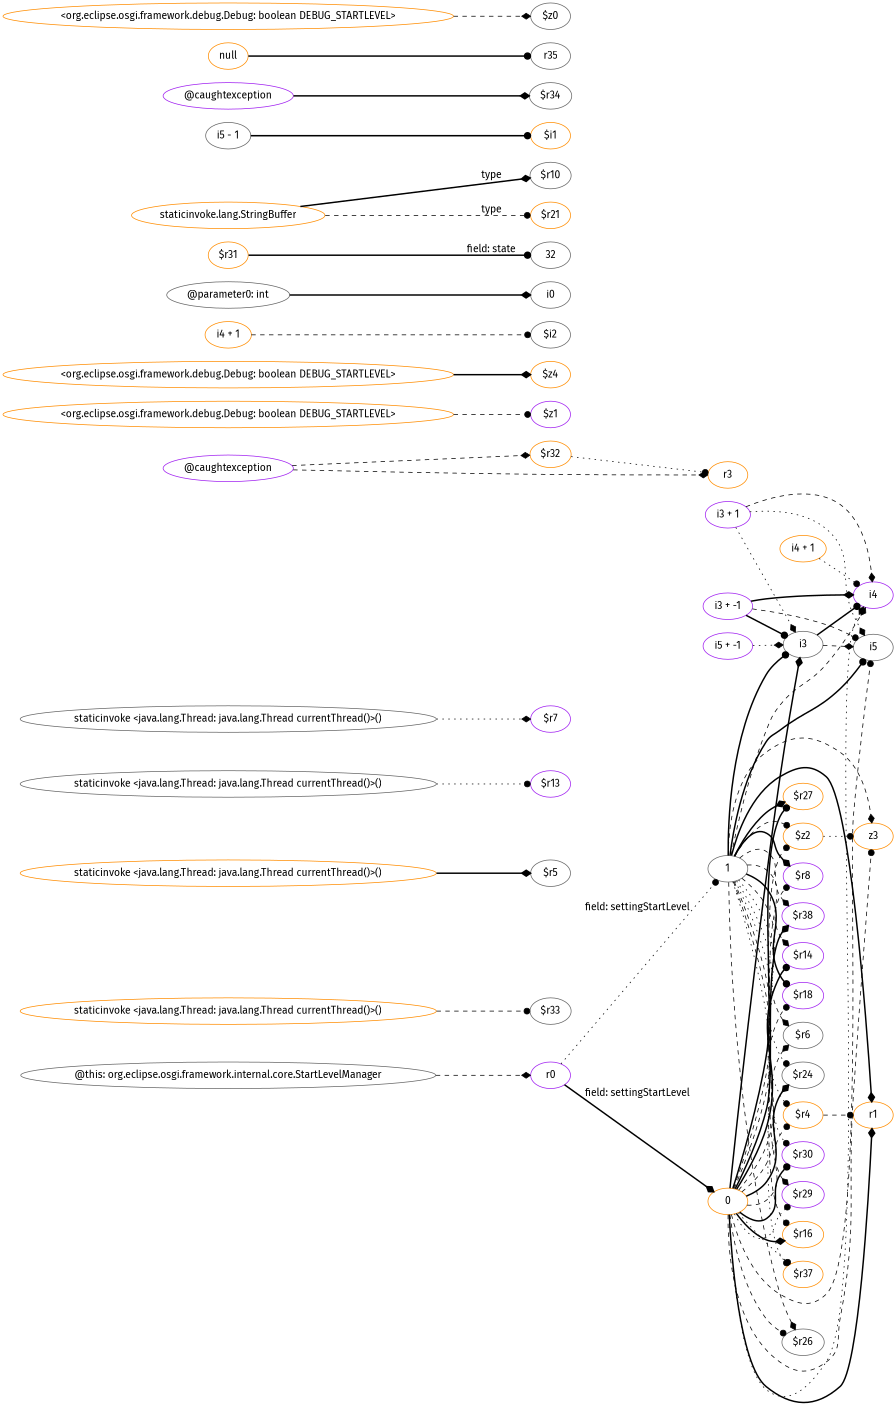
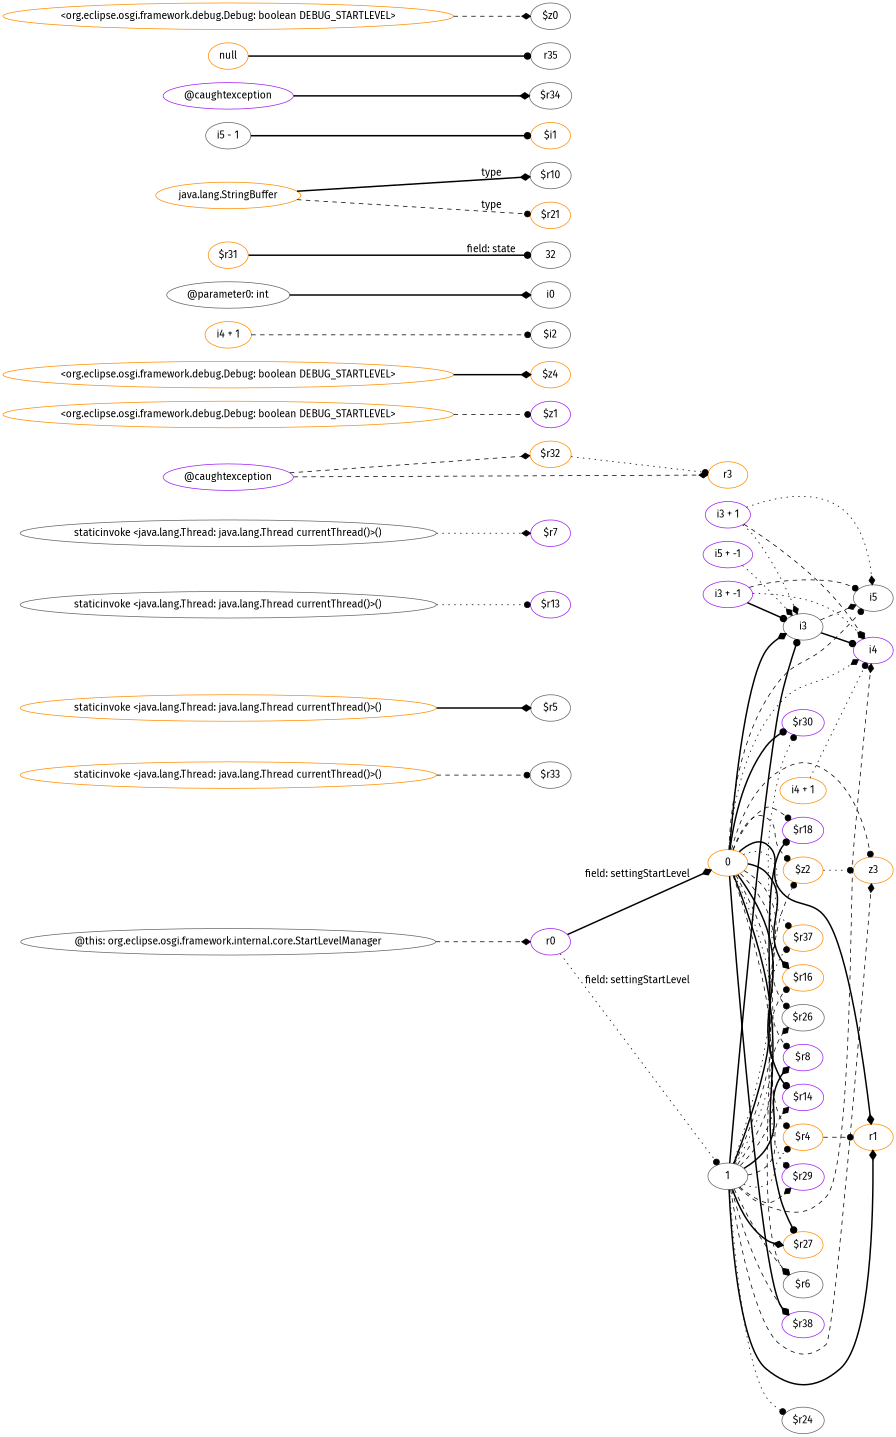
node "staticinvoke.lang.StringBuffer": label "staticinvoke.lang.StringBuffer" -> "java.lang.StringBuffer"
edge "i3 + -1" -> "i4": style bold -> dotted
edge "1" -> "i5": removed
edge "0" -> "$r24": removed
